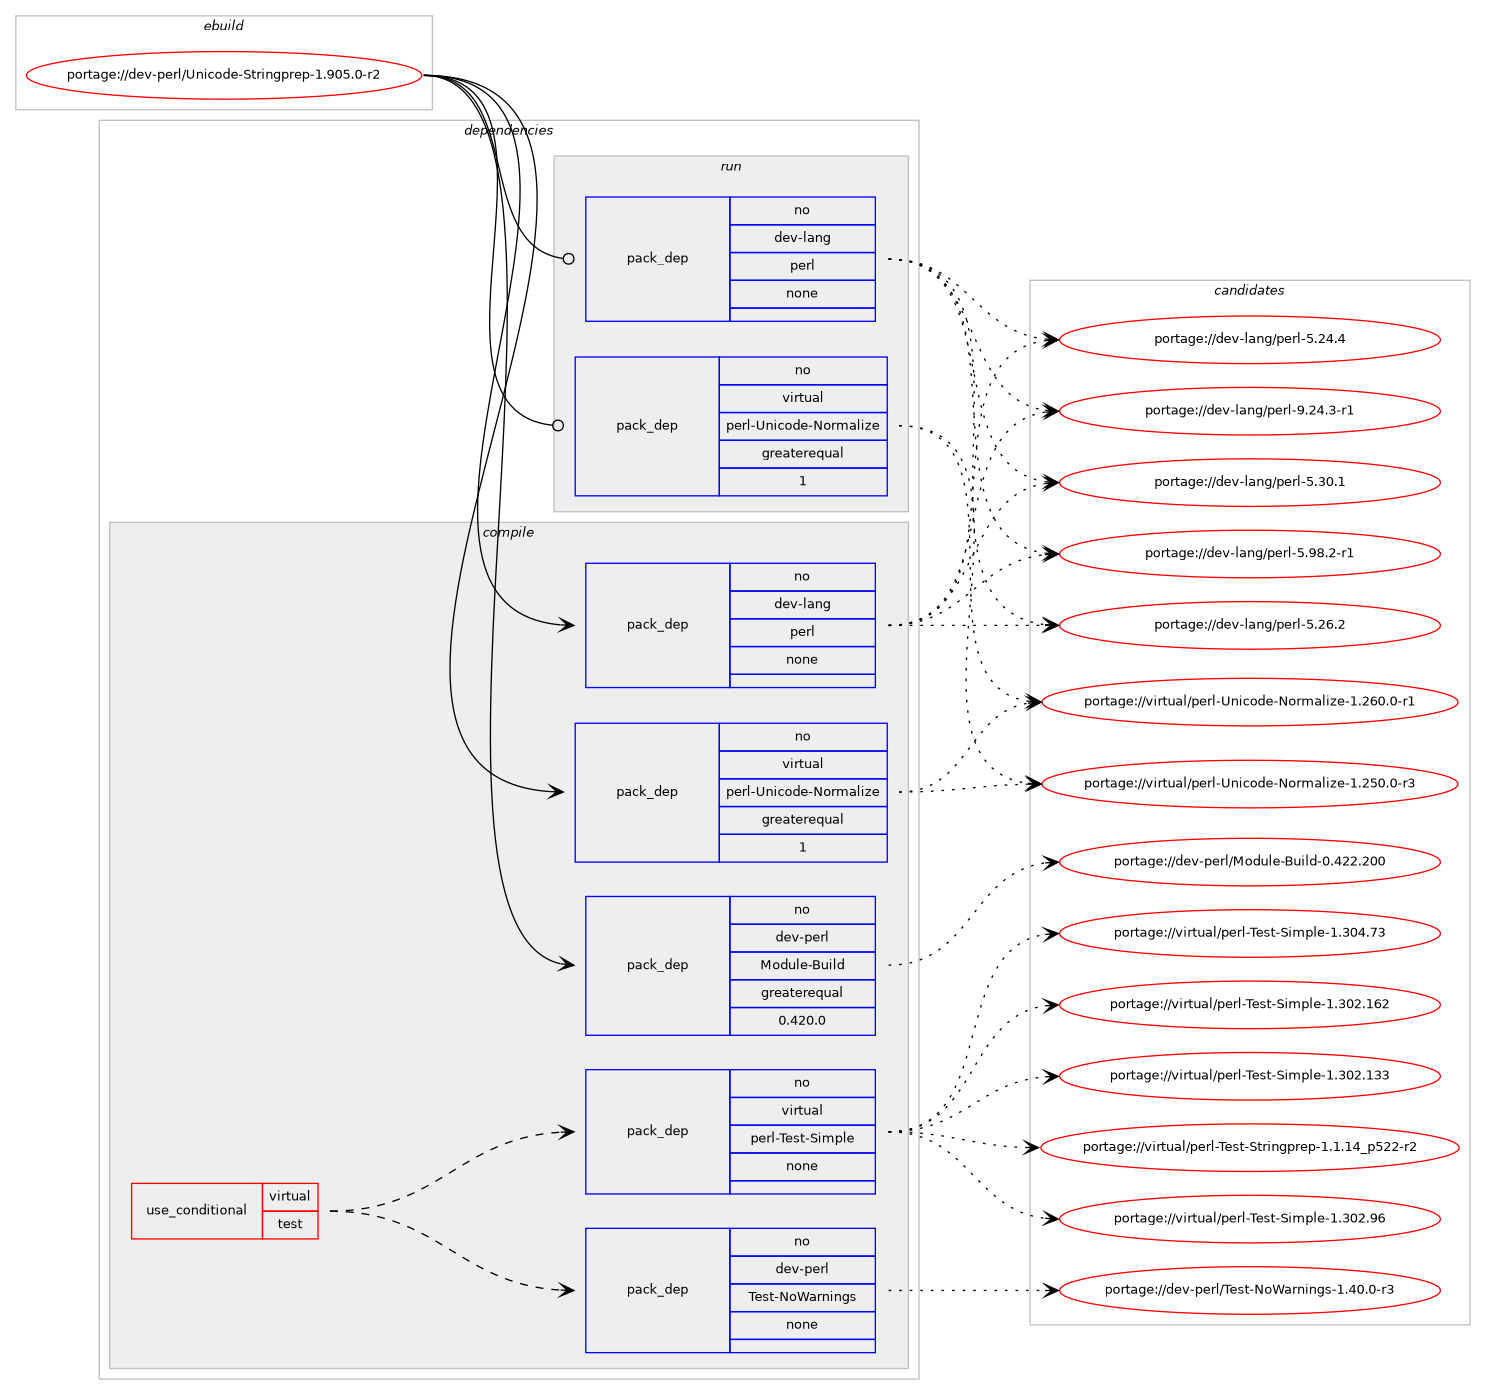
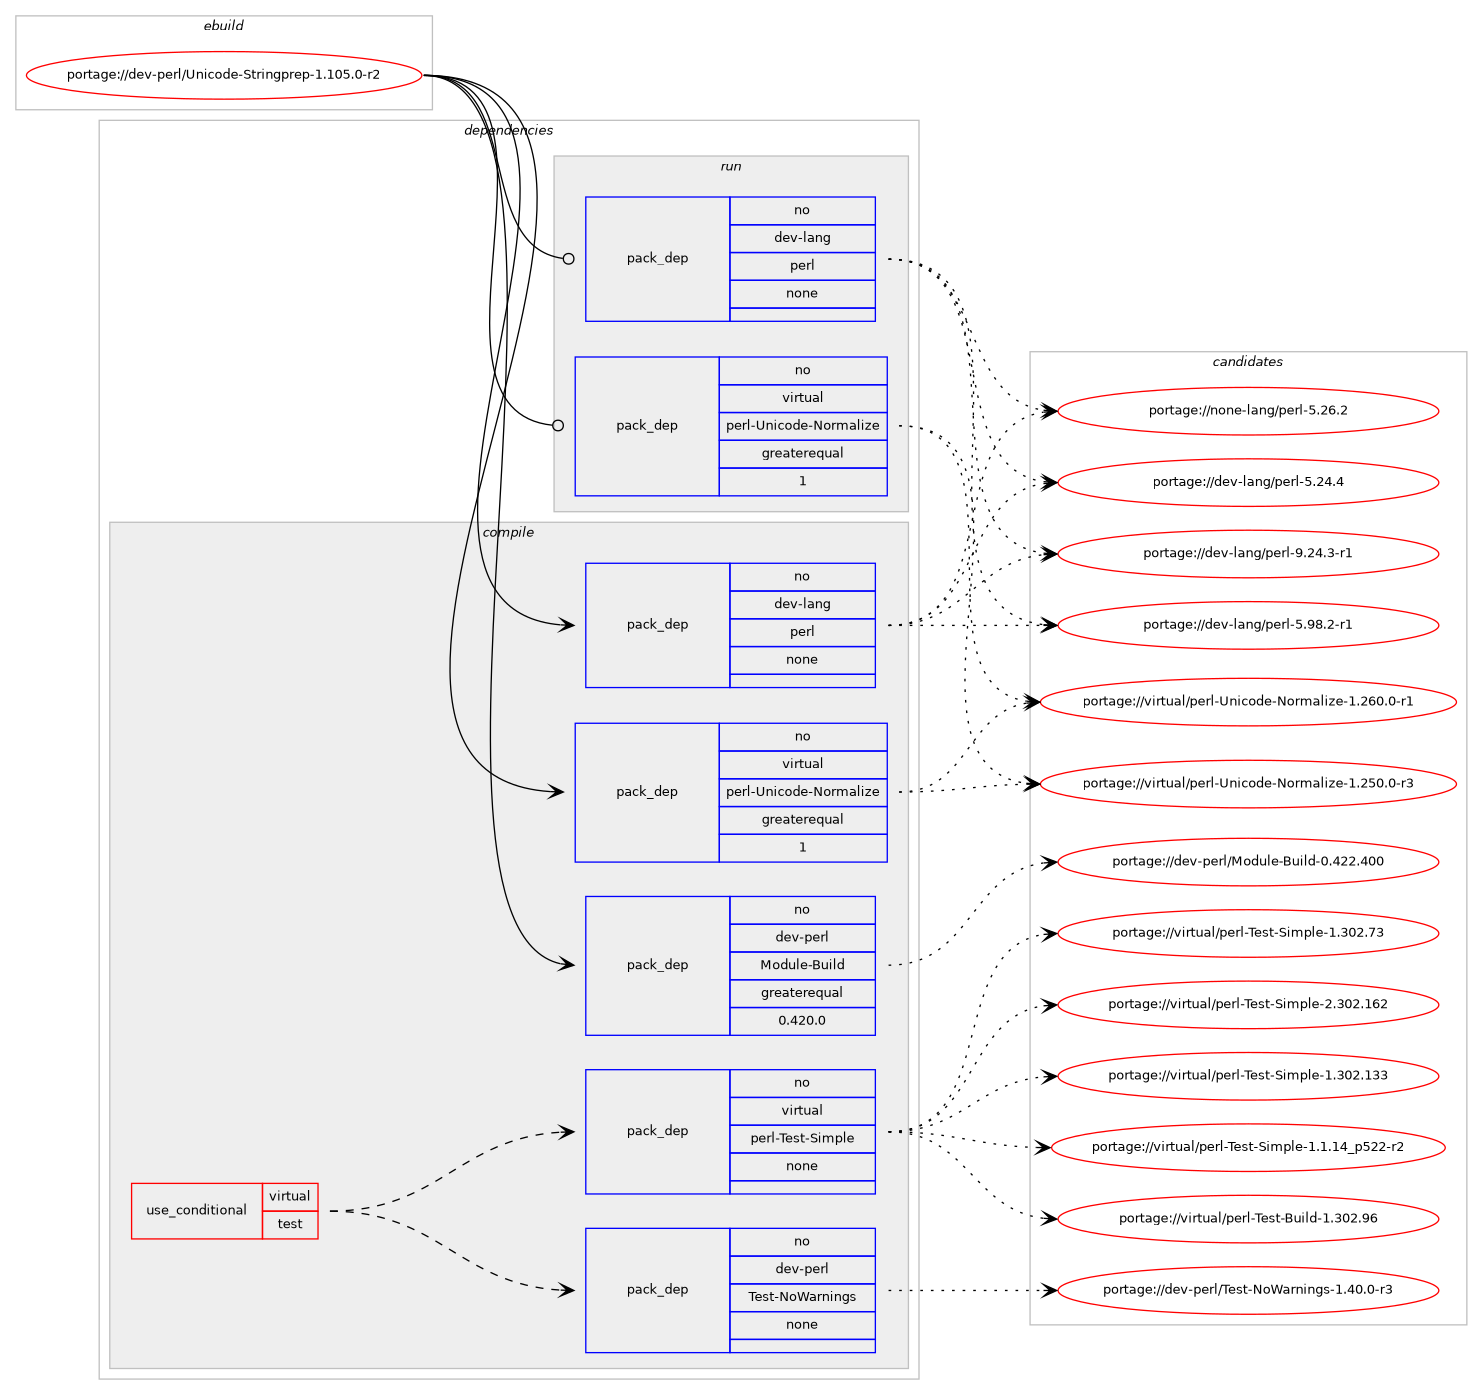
node "portage://dev-perl/Unicode-Stringprep-1.905.0-r2": label "portage://dev-perl/Unicode-Stringprep-1.905.0-r2" -> "portage://dev-perl/Unicode-Stringprep-1.105.0-r2"
node "portage://dev-lang/perl-5.30.1": removed
node "portage://dev-lang/perl-5.26.2": label "portage://dev-lang/perl-5.26.2" -> "portage://none-lang/perl-5.26.2"
node "portage://dev-perl/Module-Build-0.422.200": label "portage://dev-perl/Module-Build-0.422.200" -> "portage://dev-perl/Module-Build-0.422.400"
node "portage://virtual/perl-Test-Simple-1.304.73": label "portage://virtual/perl-Test-Simple-1.304.73" -> "portage://virtual/perl-Test-Simple-1.302.73"
node "portage://virtual/perl-Test-Simple-1.302.162": label "portage://virtual/perl-Test-Simple-1.302.162" -> "portage://virtual/perl-Test-Simple-2.302.162"
node "portage://virtual/perl-Test-Stringprep-1.1.14_p522-r2": label "portage://virtual/perl-Test-Stringprep-1.1.14_p522-r2" -> "portage://virtual/perl-Test-Simple-1.1.14_p522-r2"
node "portage://virtual/perl-Test-Simple-1.302.96": label "portage://virtual/perl-Test-Simple-1.302.96" -> "portage://virtual/perl-Test-Build-1.302.96"
